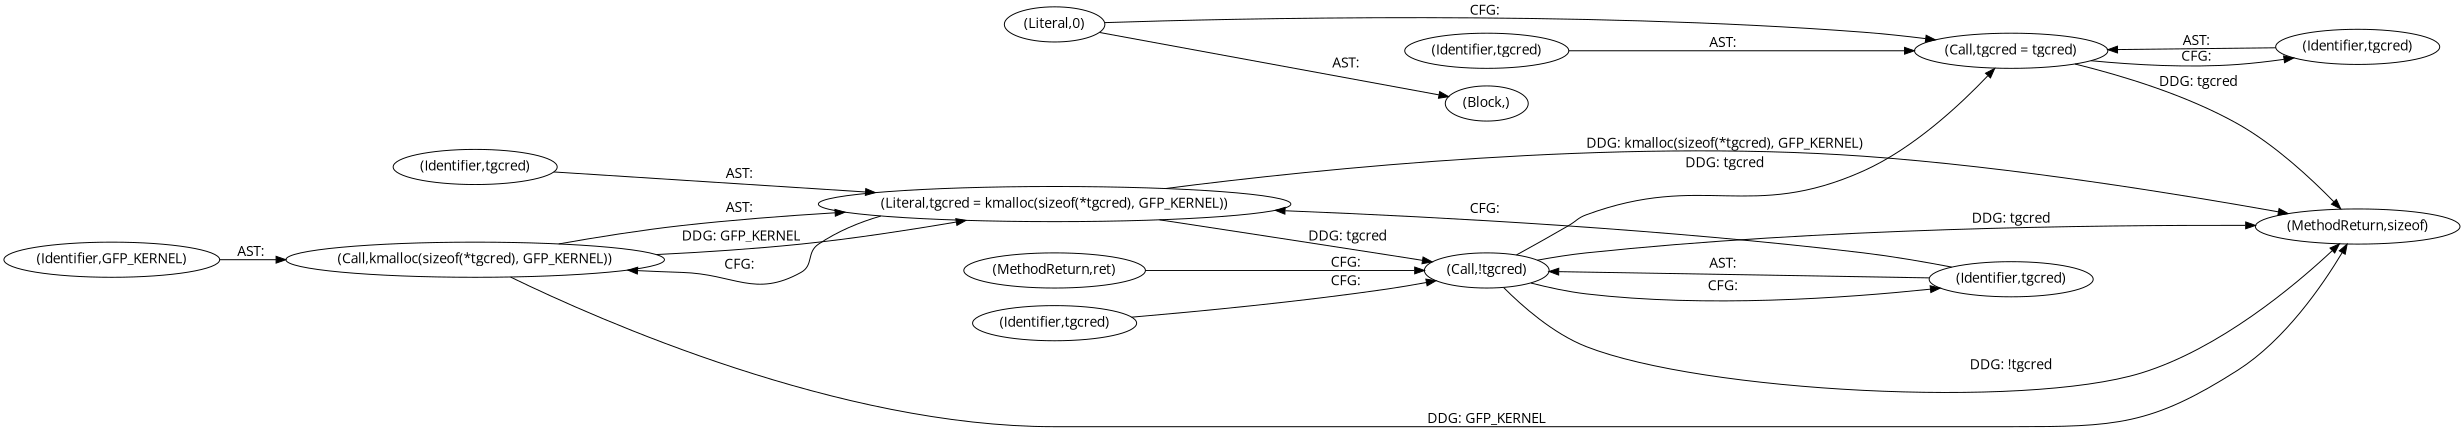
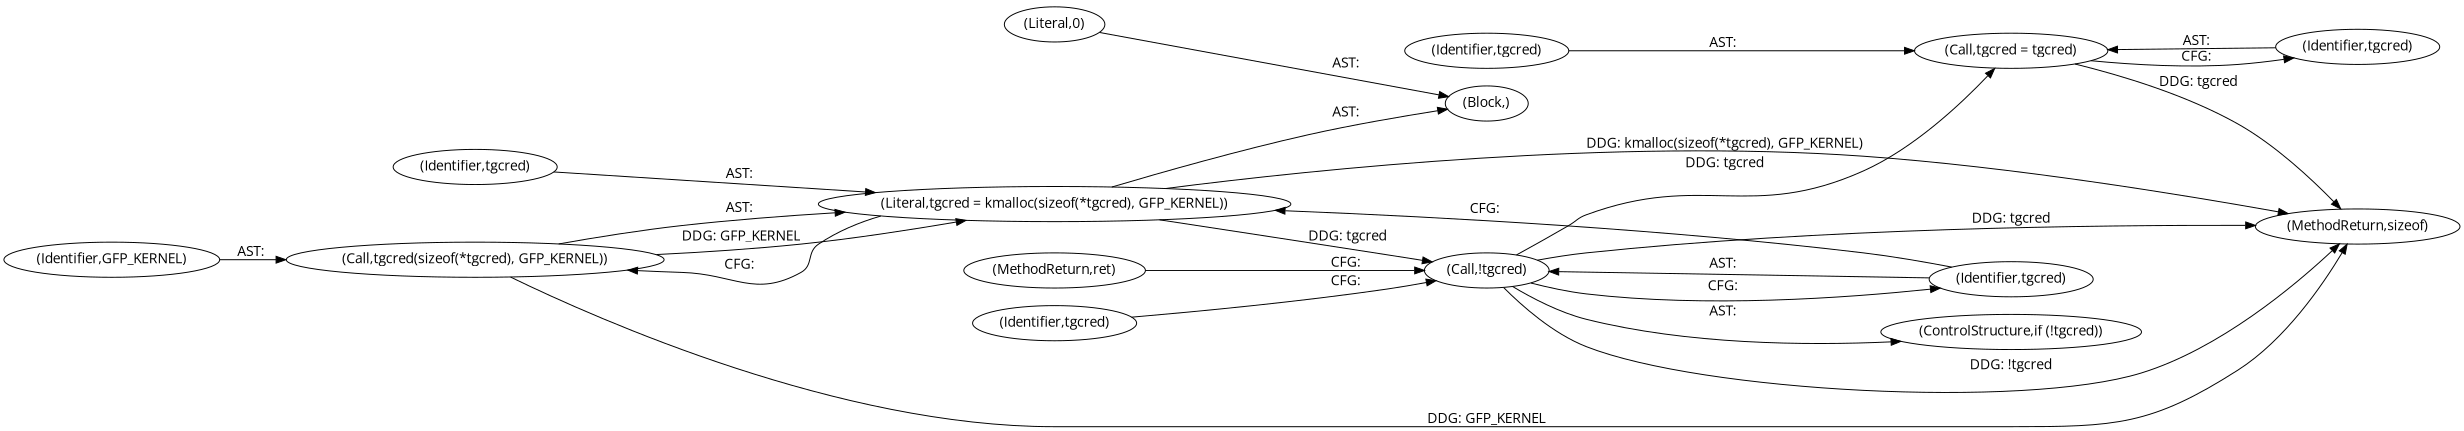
edge "(Literal,0)" -> "(Call,tgcred = tgcred)": removed, label "CFG:"
edge "(Literal,tgcred = kmalloc(sizeof(*tgcred), GFP_KERNEL))" -> "(Block,)": added, label "AST:"
node "(Call,kmalloc(sizeof(*tgcred), GFP_KERNEL))": label "(Call,kmalloc(sizeof(*tgcred), GFP_KERNEL))" -> "(Call,tgcred(sizeof(*tgcred), GFP_KERNEL))"
node "(ControlStructure,if (!tgcred))": added
